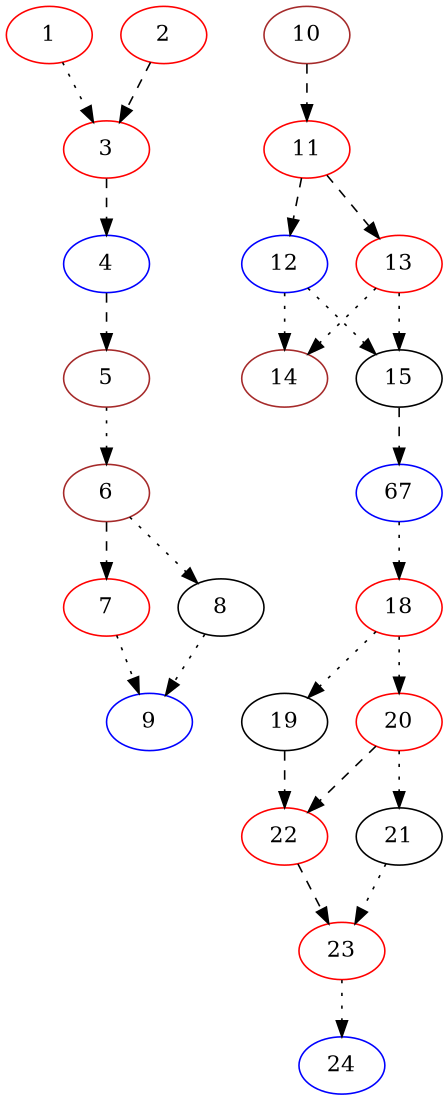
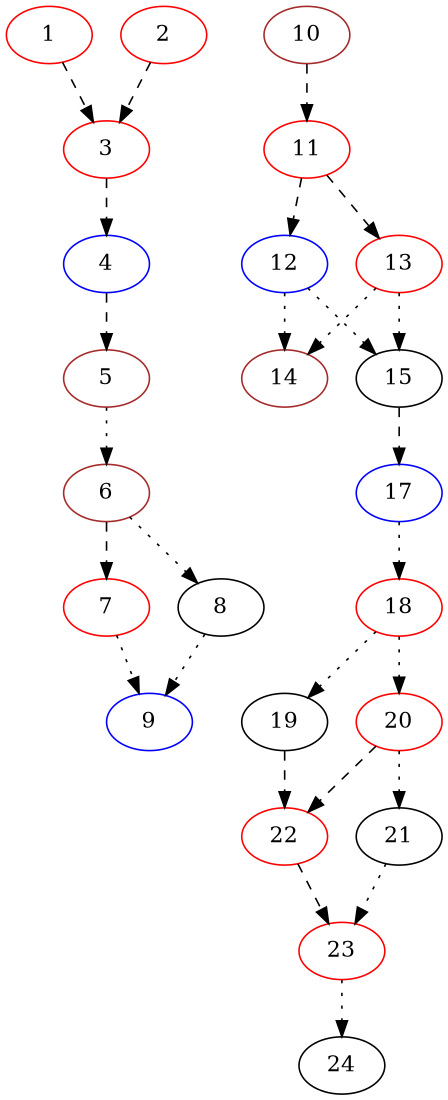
edge "1" -> "3": style dotted -> dashed
node "67": label "67" -> "17"
node "24": color blue -> black
